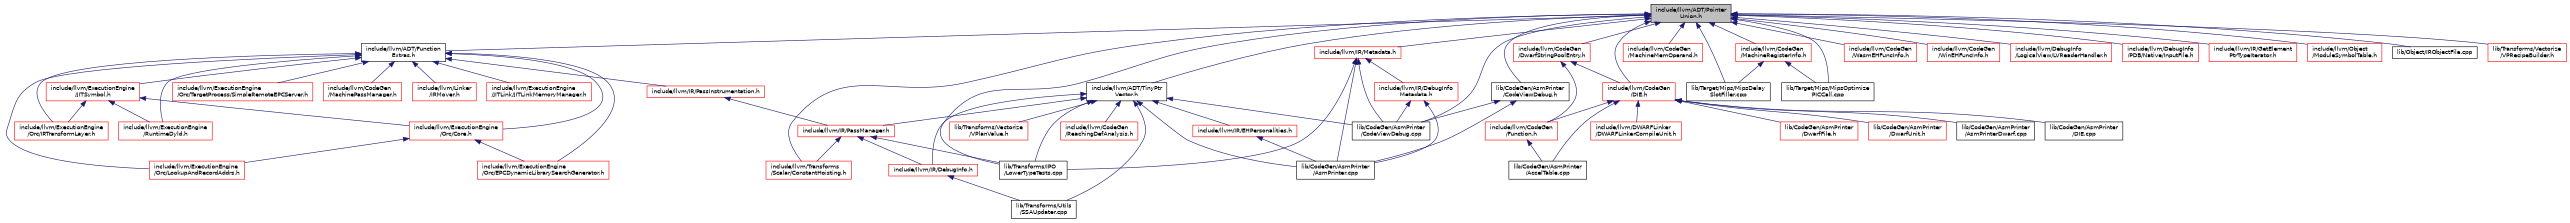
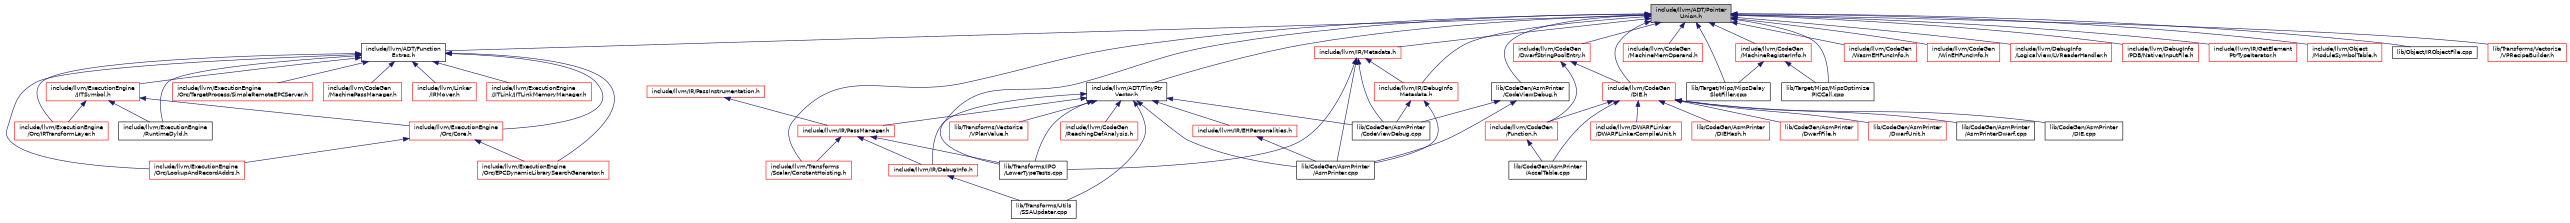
edge "lib/CodeGen/AsmPrinter /CodeViewDebug.cpp" -> "include/llvm/ADT/Pointer Union.h": now "include/llvm/IR/DebugInfo Metadata.h" -> "include/llvm/ADT/Pointer Union.h"
edge "include/llvm/IR/PassInstrumentation.h" -> "include/llvm/ADT/Function Extras.h": removed
node "include/llvm/ExecutionEngine /RuntimeDyld.h": color red -> black
node "lib/CodeGen/AsmPrinter /DIEHash.h": added
